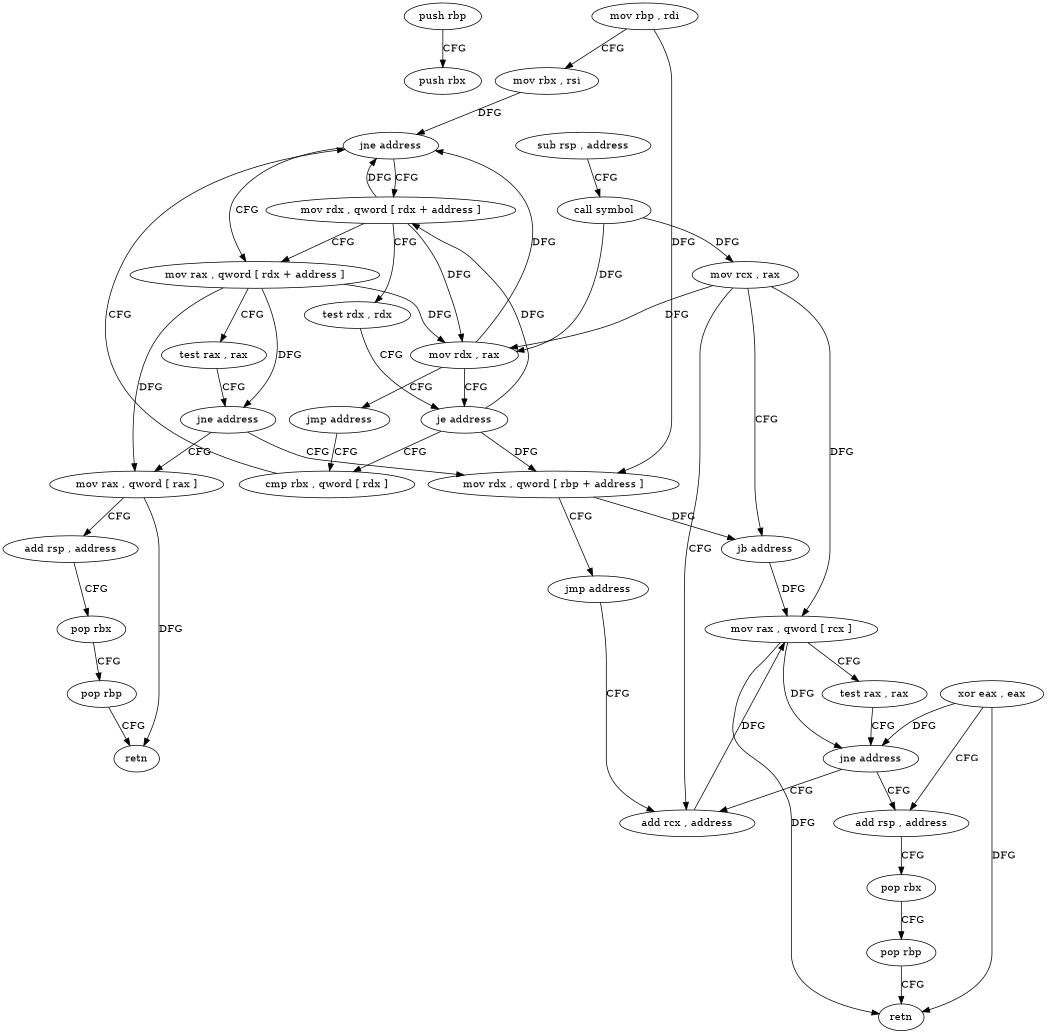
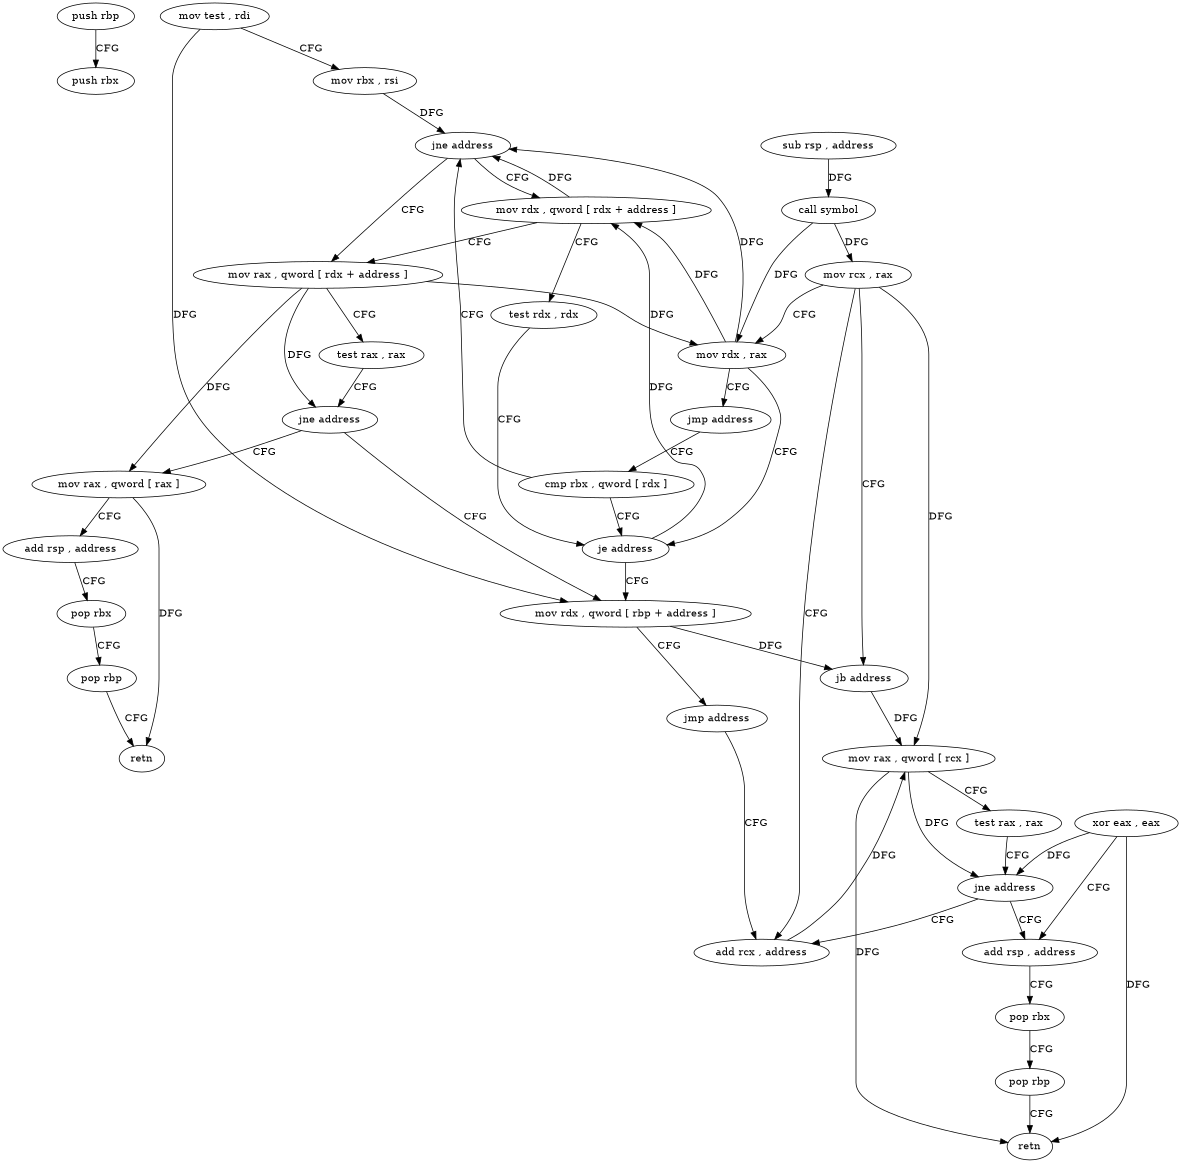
node "mov rbp , rdi": label "mov rbp , rdi" -> "mov test , rdi"
edge "sub rsp , address" -> "call symbol": label "CFG" -> "DFG"
edge "mov rdx , qword [ rdx + address ]" -> "mov rdx , rax": reversed
edge "mov rcx , rax" -> "mov rdx , rax": label "DFG" -> "CFG"
edge "je address" -> "cmp rbx , qword [ rdx ]": reversed
edge "je address" -> "mov rdx , qword [ rbp + address ]": label "DFG" -> "CFG"
